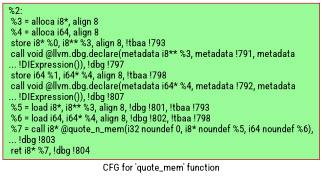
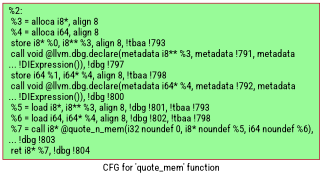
node "%2:": text "... !DIExpression()), !dbg !807" -> "... !DIExpression()), !dbg !800"
